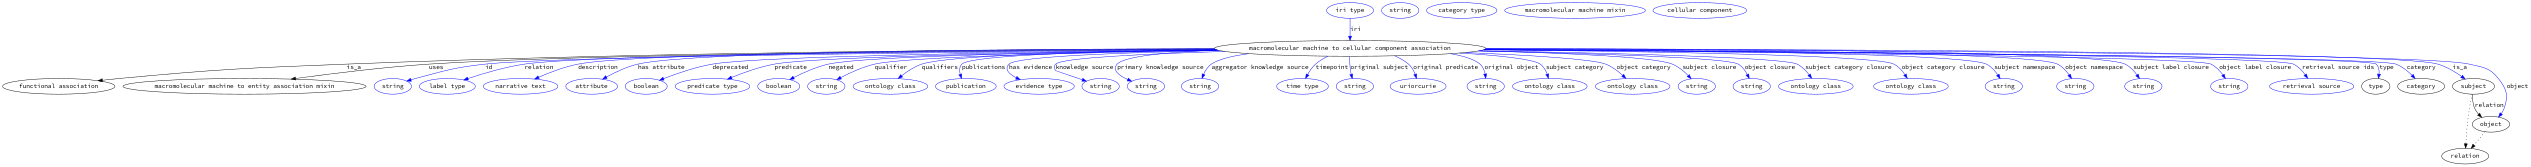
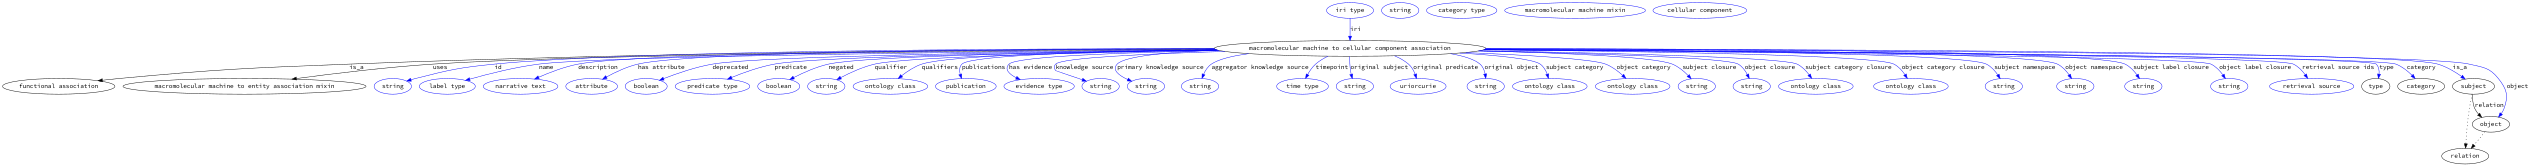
edge "macromolecular machine to cellular component association" -> "label type": label "relation" -> "name"
